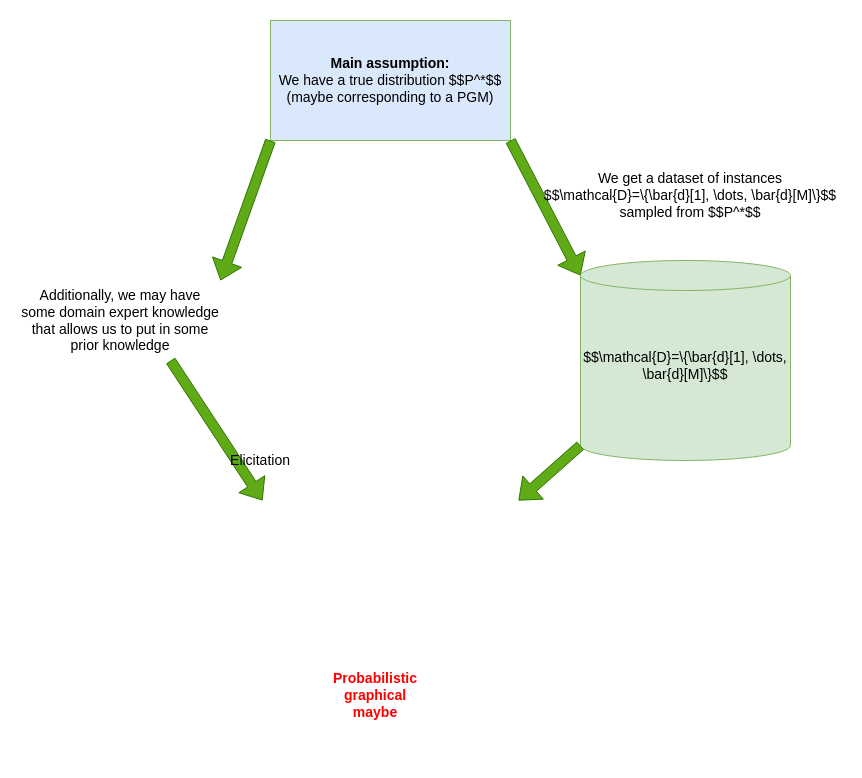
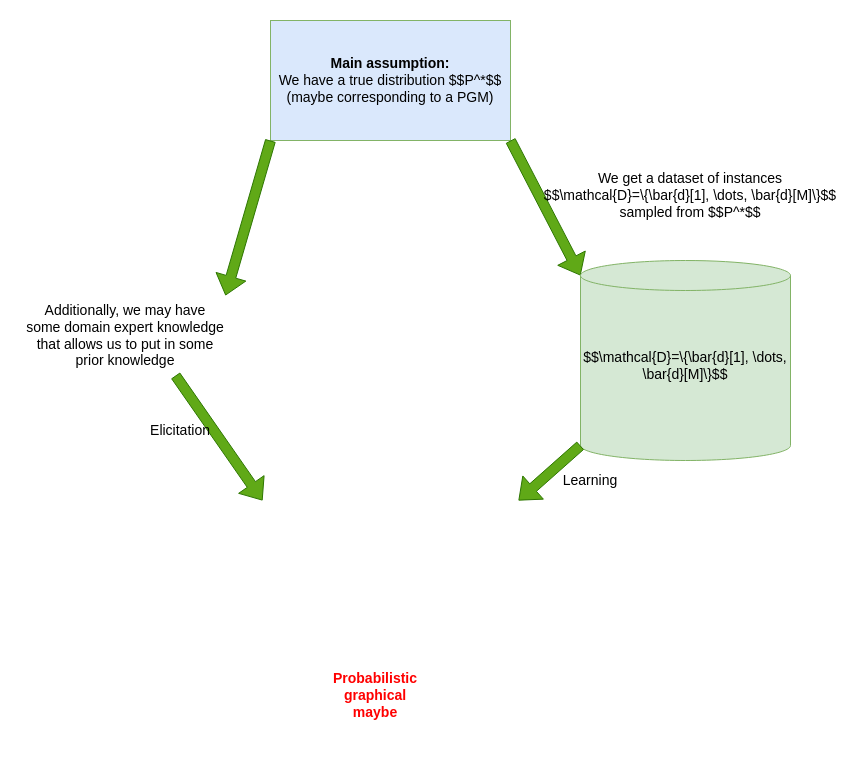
node "Additionally, we may have some domain expert knowledge that allows us to put in some prior knowledge": moved (121, 321) -> (126, 336)
node "Elicitation": moved (261, 461) -> (181, 431)
node "Learning": added
